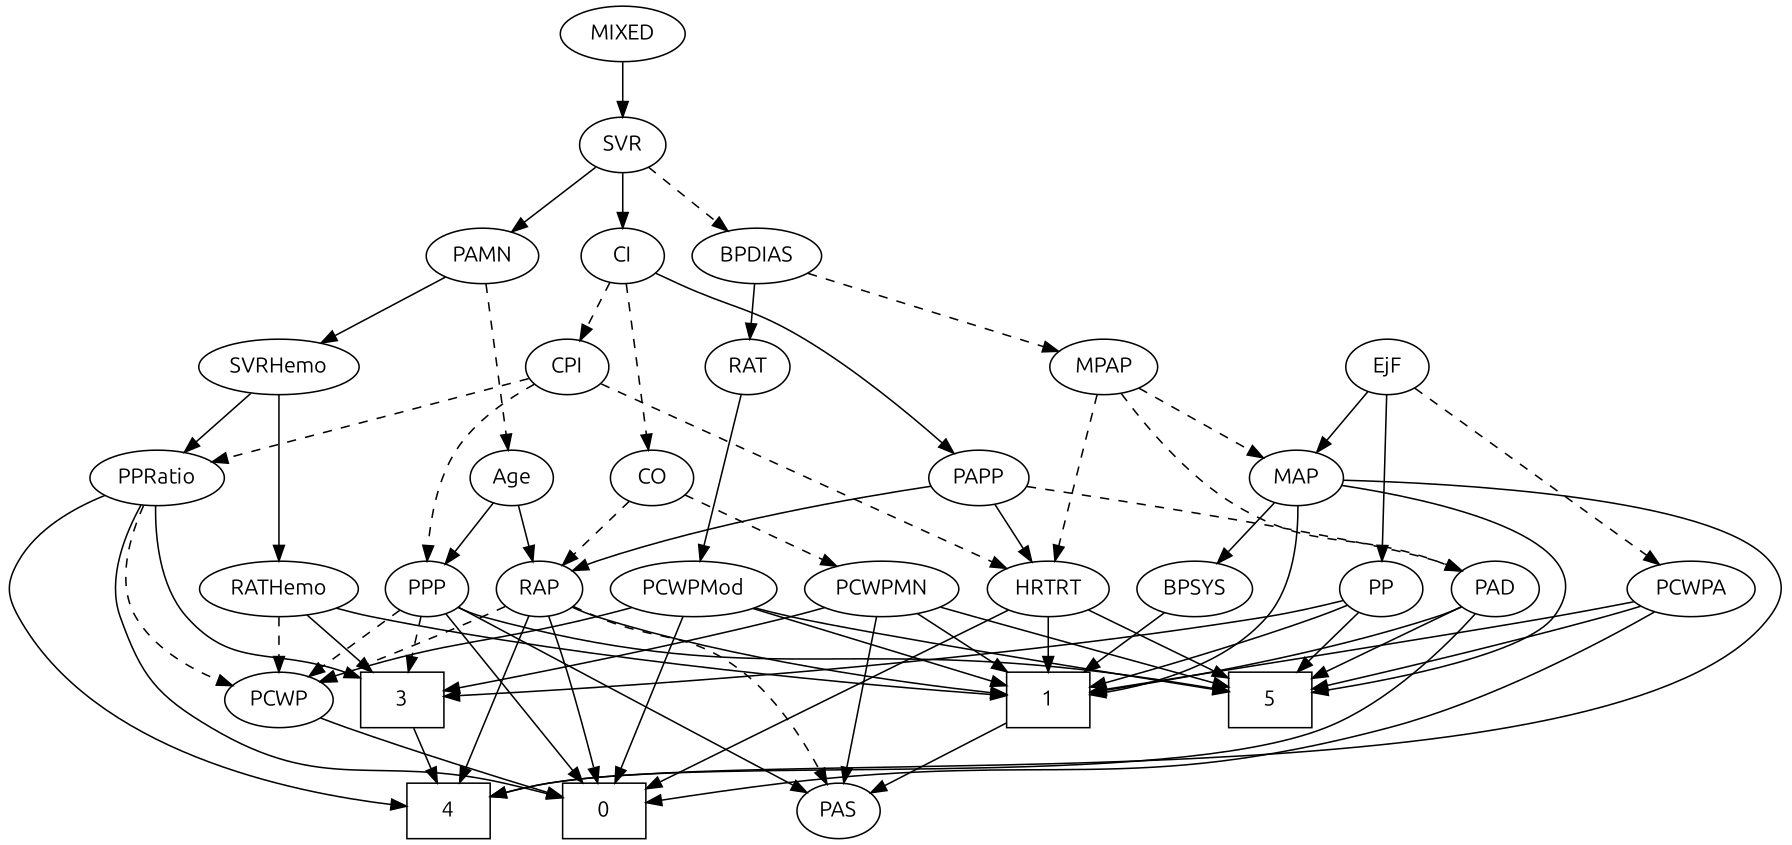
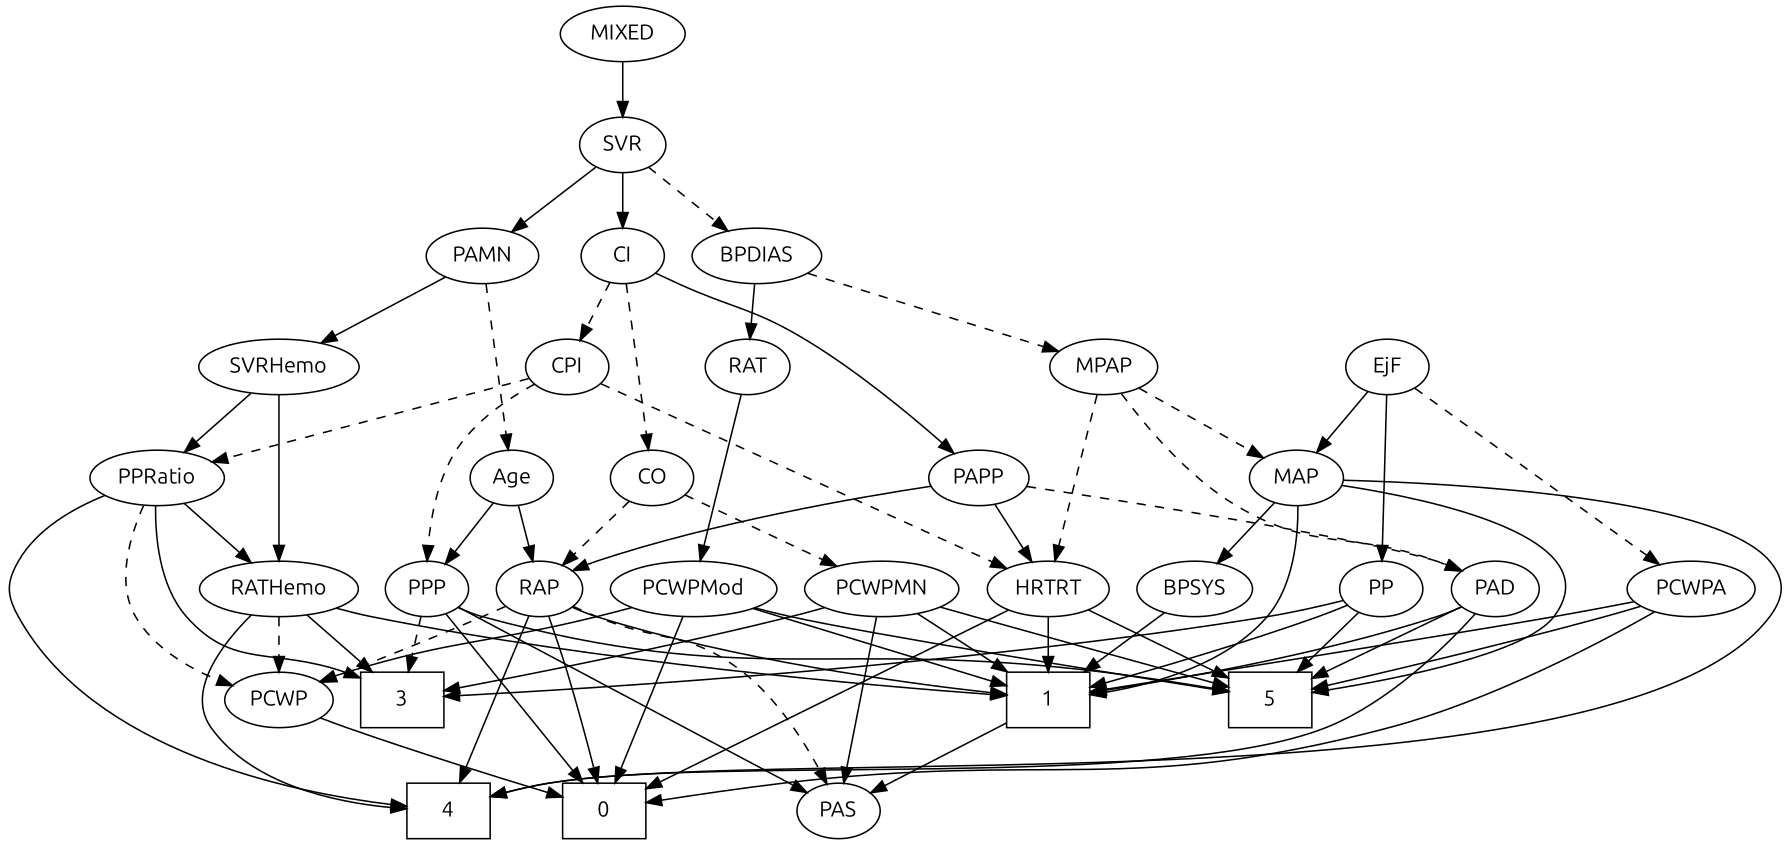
edge "PPP" -> "PCWP": removed
edge "3" -> "4": now "RATHemo" -> "4"
edge "PPRatio" -> "0": now "PPRatio" -> "RATHemo"
